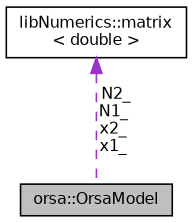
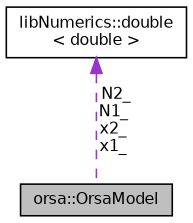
node "libNumerics::matrix < double >": label "libNumerics::matrix < double >" -> "libNumerics::double < double >"
